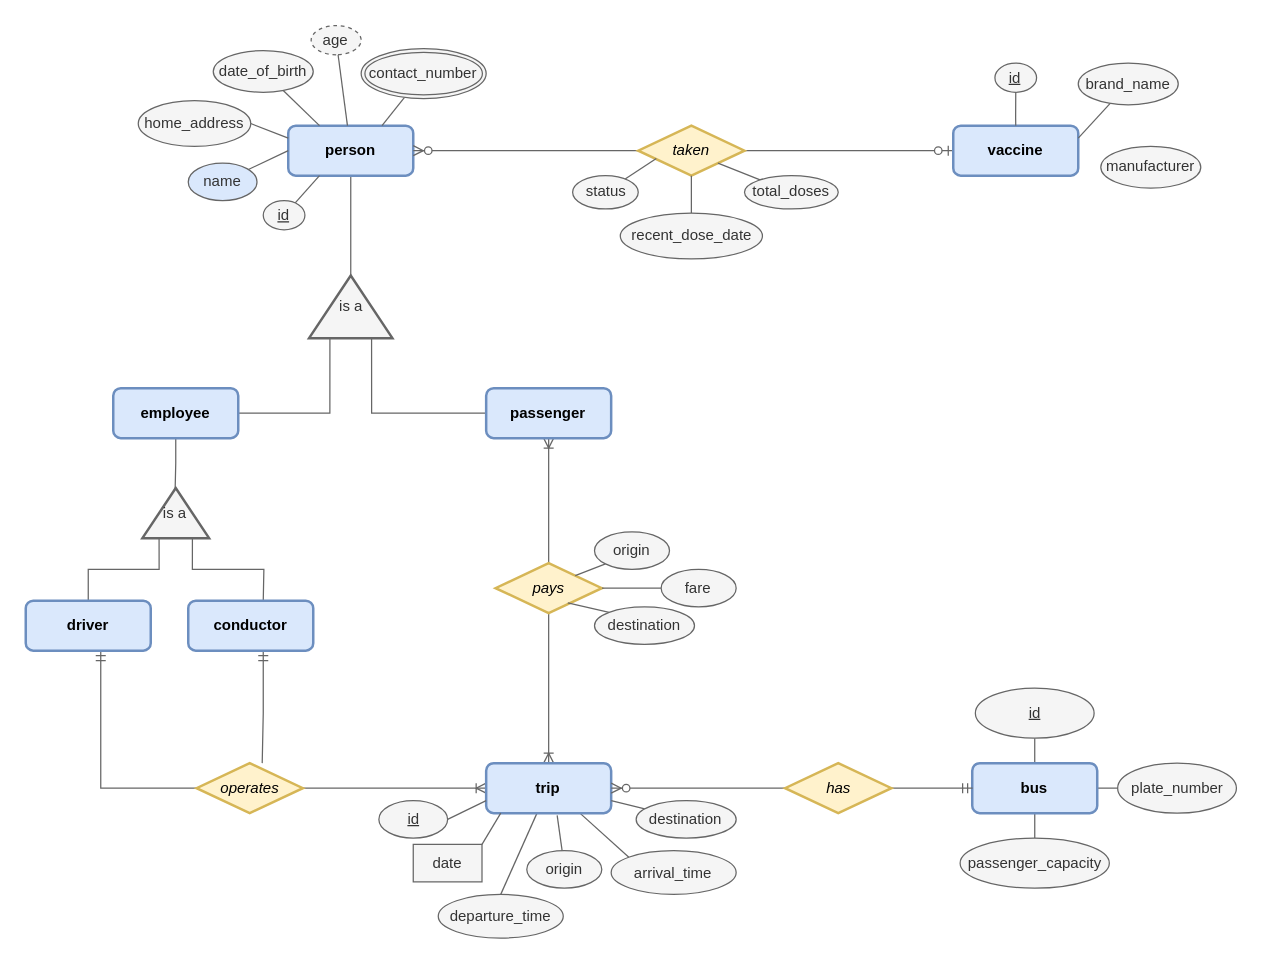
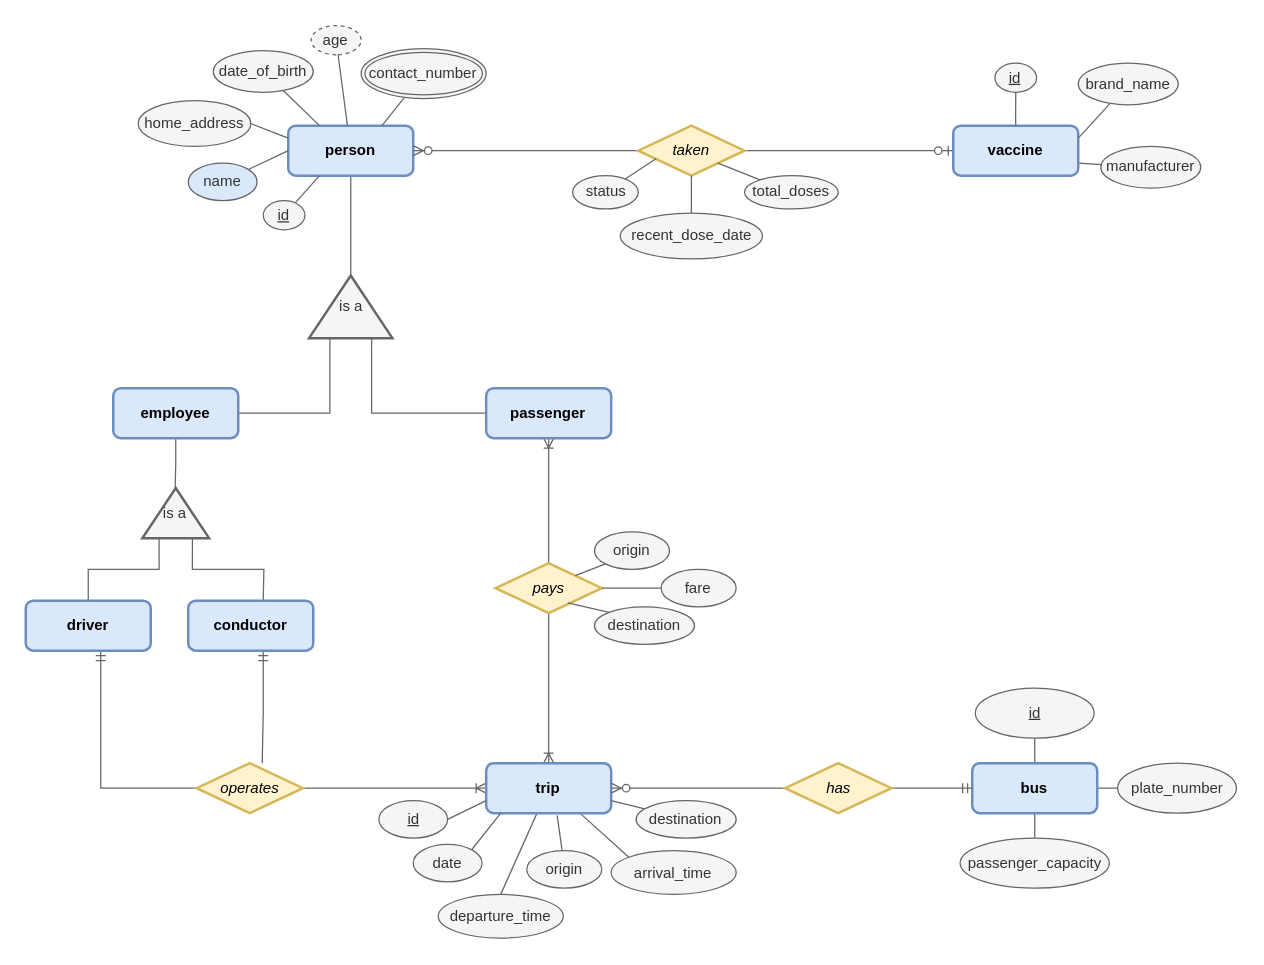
edge "vaccine" -- "manufacturer": added
node "date": shape rectangle -> ellipse
